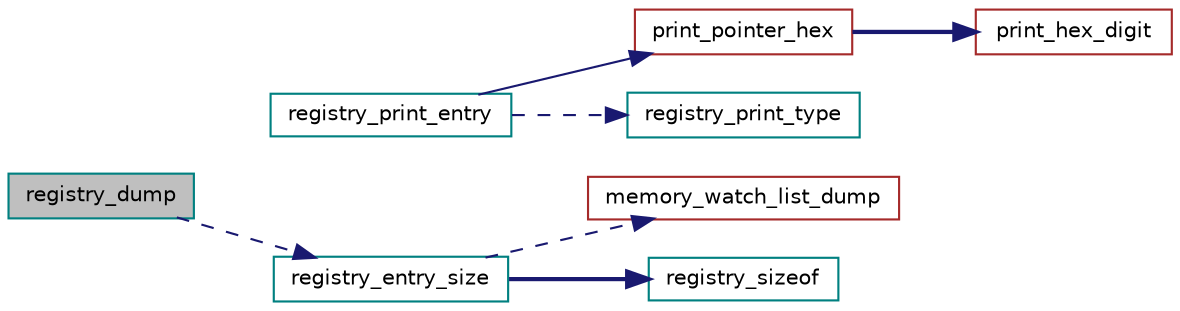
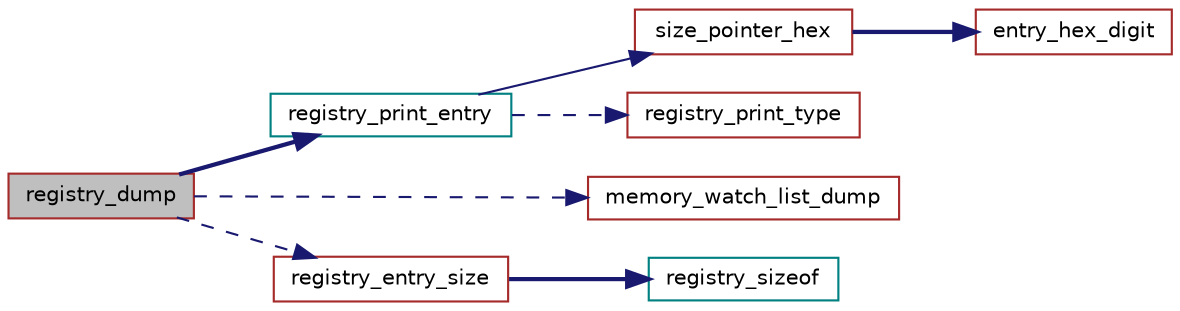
node "print_pointer_hex": label "print_pointer_hex" -> "size_pointer_hex"
node "print_hex_digit": label "print_hex_digit" -> "entry_hex_digit"
node "registry_print_type": color teal -> brown
edge "registry_dump" -> "registry_print_entry": added
node "registry_dump": color teal -> brown
edge "registry_entry_size" -> "memory_watch_list_dump": now "registry_dump" -> "memory_watch_list_dump"
node "registry_entry_size": color teal -> brown
